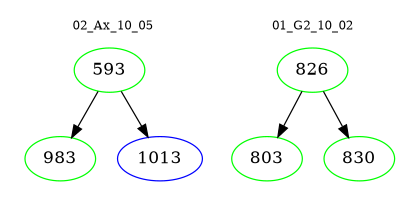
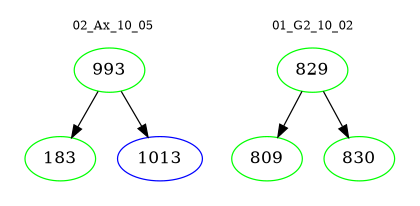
node "593": label "593" -> "993"
node "826": label "826" -> "829"
node "983": label "983" -> "183"
node "803": label "803" -> "809"
